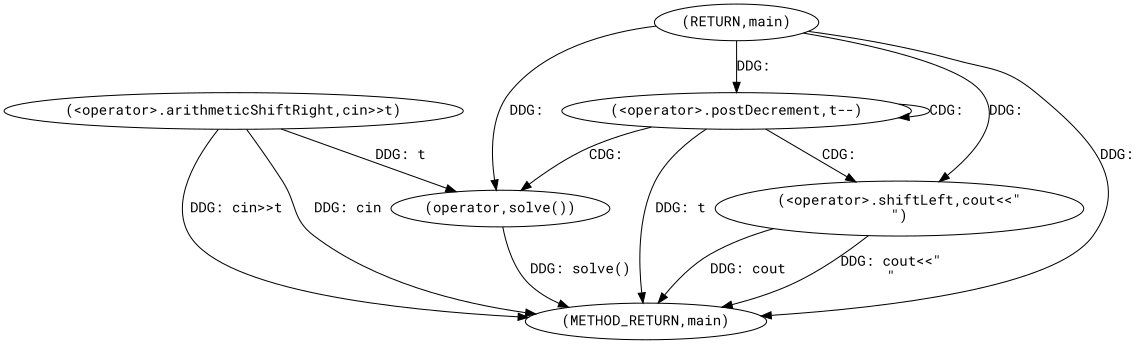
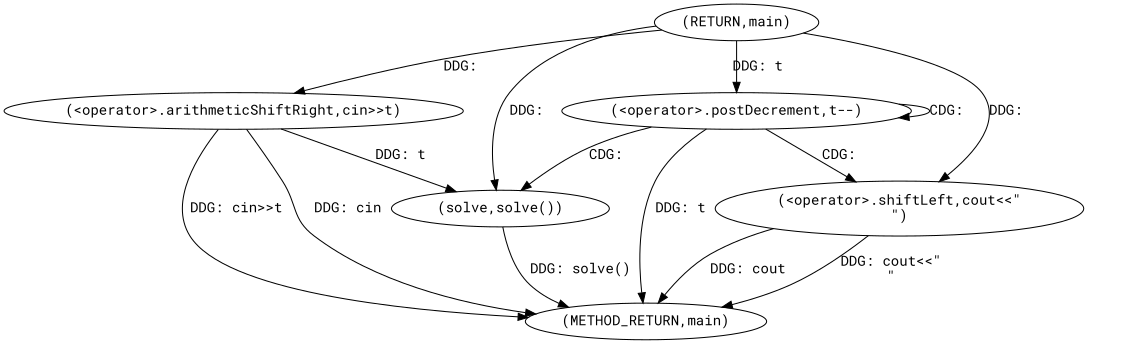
edge "(RETURN,main)" -> "(<operator>.postDecrement,t--)": label "DDG: " -> "DDG: t"
edge "(RETURN,main)" -> "(METHOD_RETURN,main)": now "(RETURN,main)" -> "(<operator>.arithmeticShiftRight,cin>>t)"
node "(operator,solve())": label "(operator,solve())" -> "(solve,solve())"
